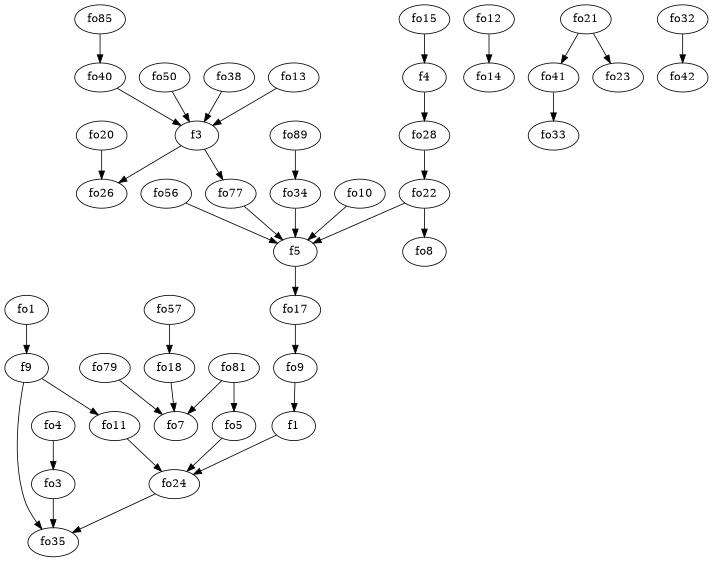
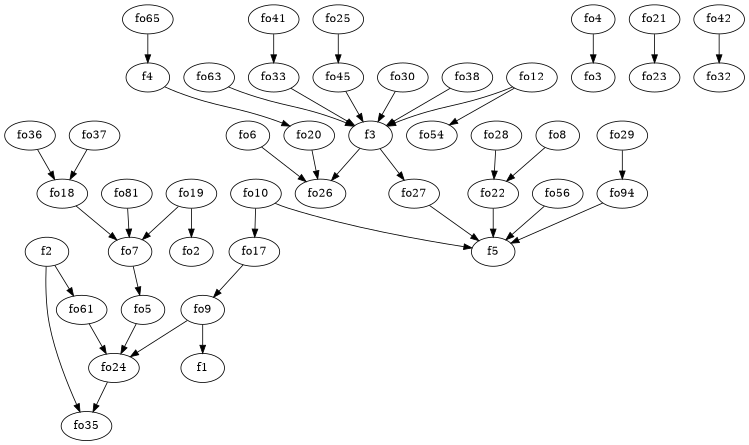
node "fo85": label "fo85" -> "fo25"
node "fo15": label "fo15" -> "fo65"
edge "fo32" -> "fo42": reversed
edge "fo21" -> "fo41": removed
node "fo40": label "fo40" -> "fo45"
node "fo50": label "fo50" -> "fo30"
node "fo13": label "fo13" -> "fo63"
node "fo14": label "fo14" -> "fo54"
edge "f4" -> "fo28": now "f4" -> "fo20"
edge "fo33" -> "f3": added
edge "fo12" -> "f3": added
node "fo36": added
node "fo6": added
node "fo89": label "fo89" -> "fo29"
node "fo77": label "fo77" -> "fo27"
node "fo34": label "fo34" -> "fo94"
edge "fo22" -> "fo8": reversed
node "fo2": added
edge "f5" -> "fo17": now "fo10" -> "fo17"
node "fo1": removed
node "fo57": label "fo57" -> "fo37"
node "f9": label "f9" -> "f2"
node "fo79": label "fo79" -> "fo19"
edge "fo81" -> "fo5": now "fo7" -> "fo5"
node "fo11": label "fo11" -> "fo61"
edge "f1" -> "fo24": now "fo9" -> "fo24"
edge "fo3" -> "fo35": removed
